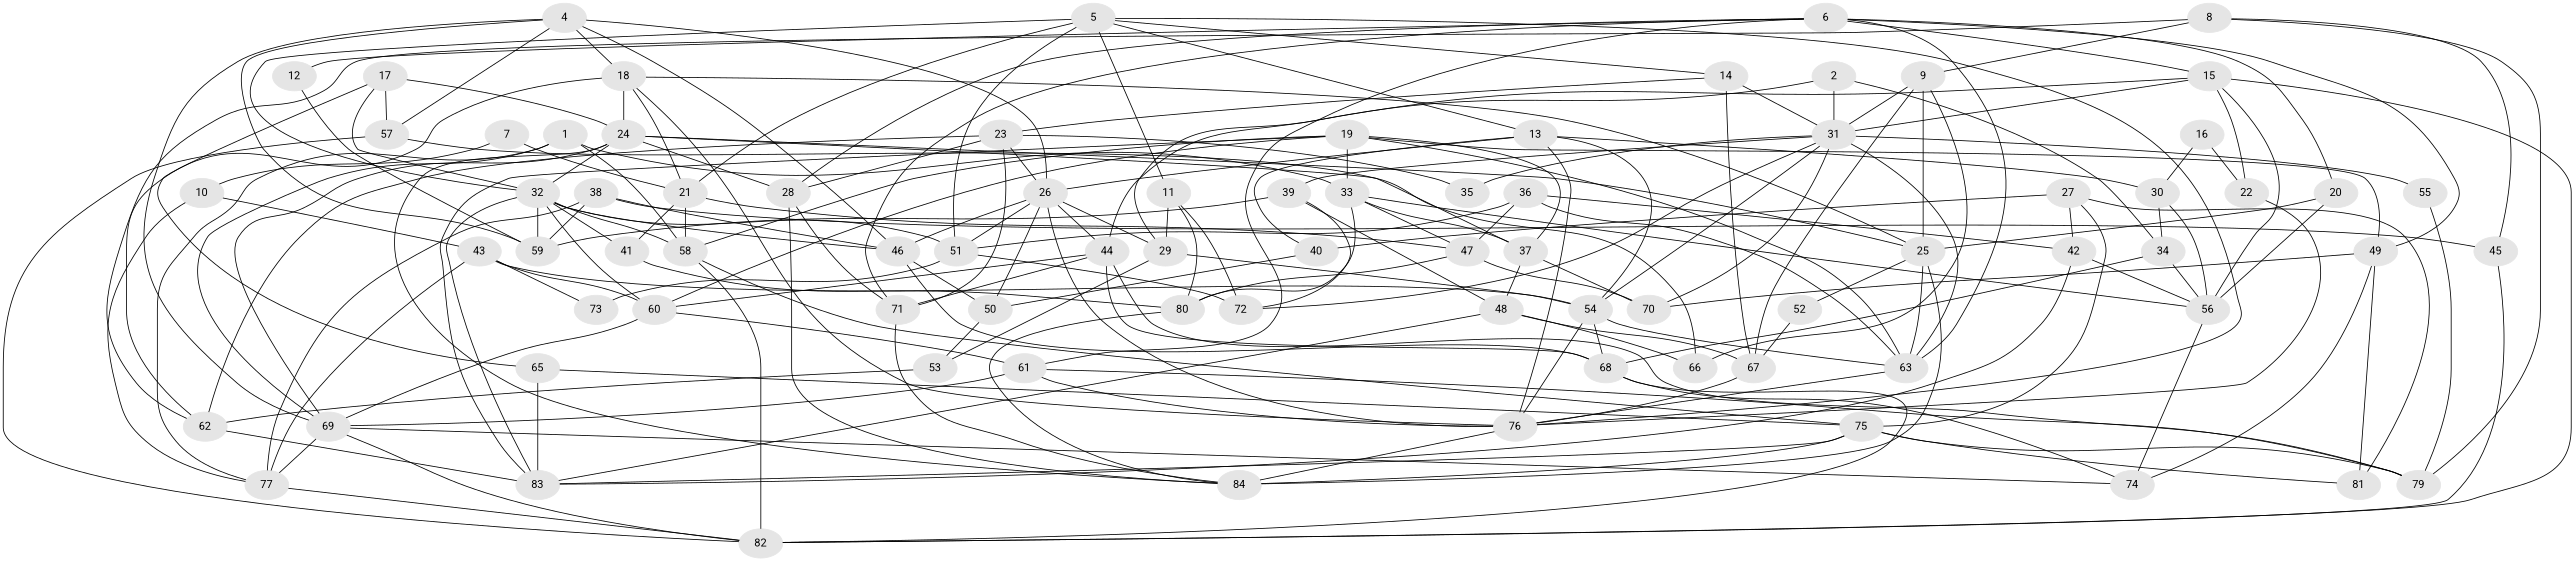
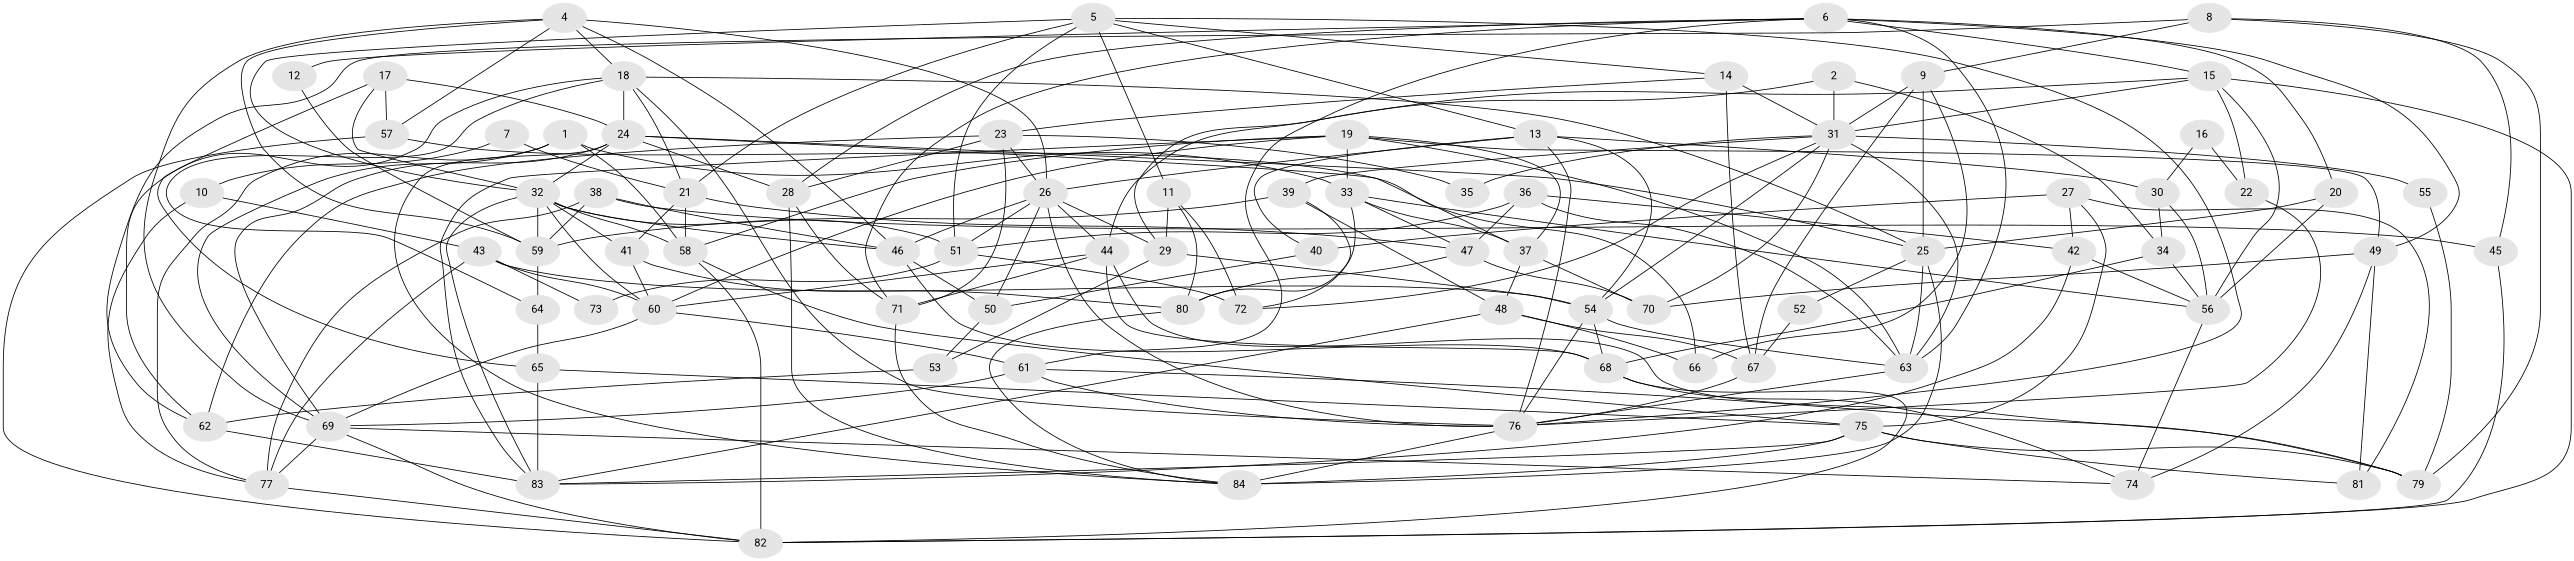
edge "41" -- "60": added
node "64": added
